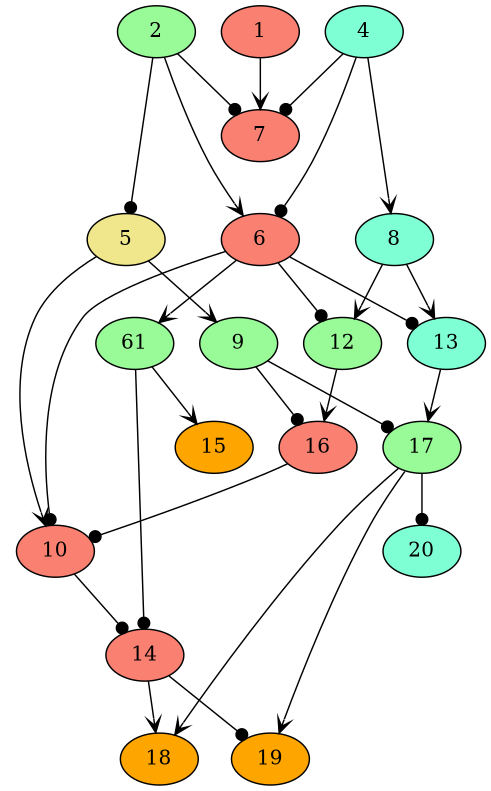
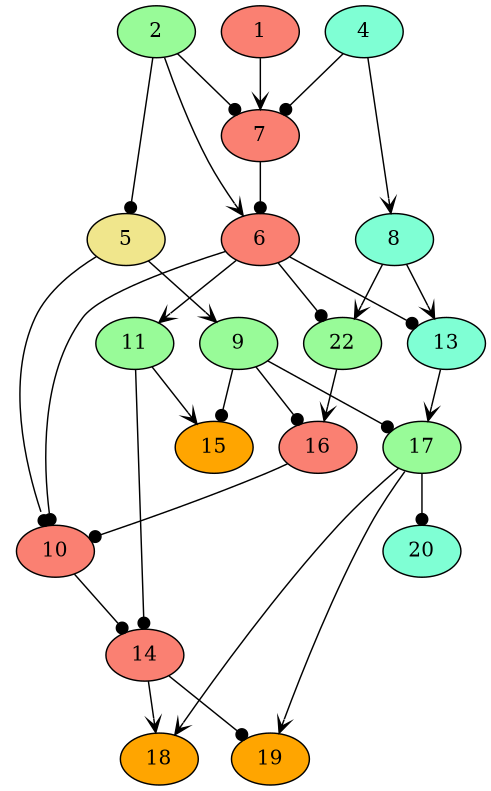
edge "4" -> "6": now "7" -> "6"
node "61": label "61" -> "11"
node "12": label "12" -> "22"
edge "5" -> "10": arrowhead vee -> dot
edge "9" -> "15": added
